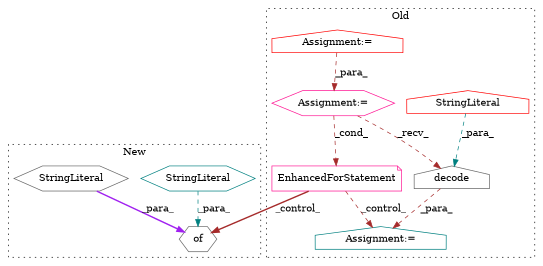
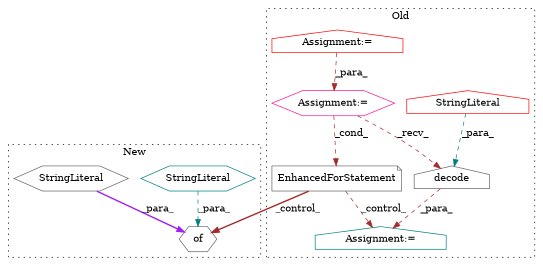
node "EnhancedForStatement": color deeppink -> gray40
